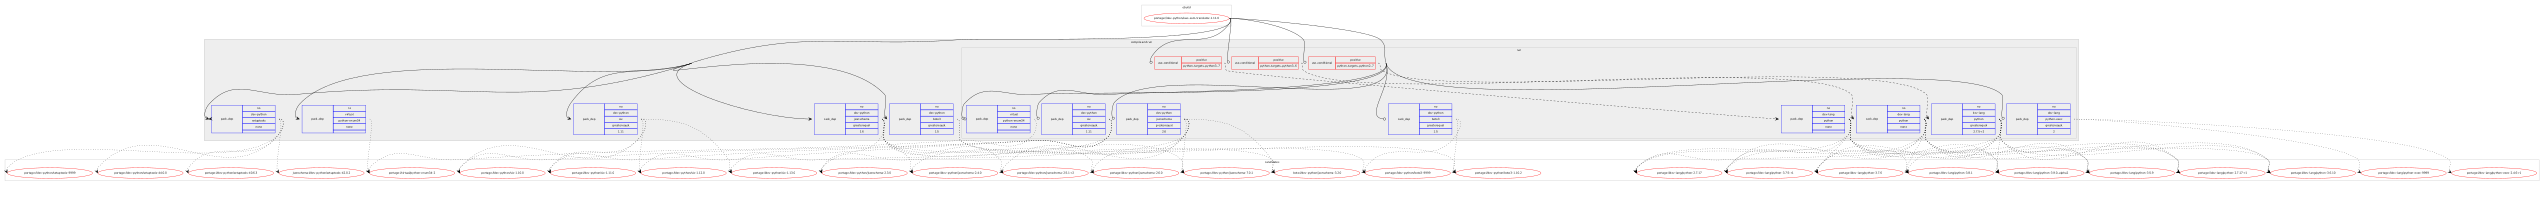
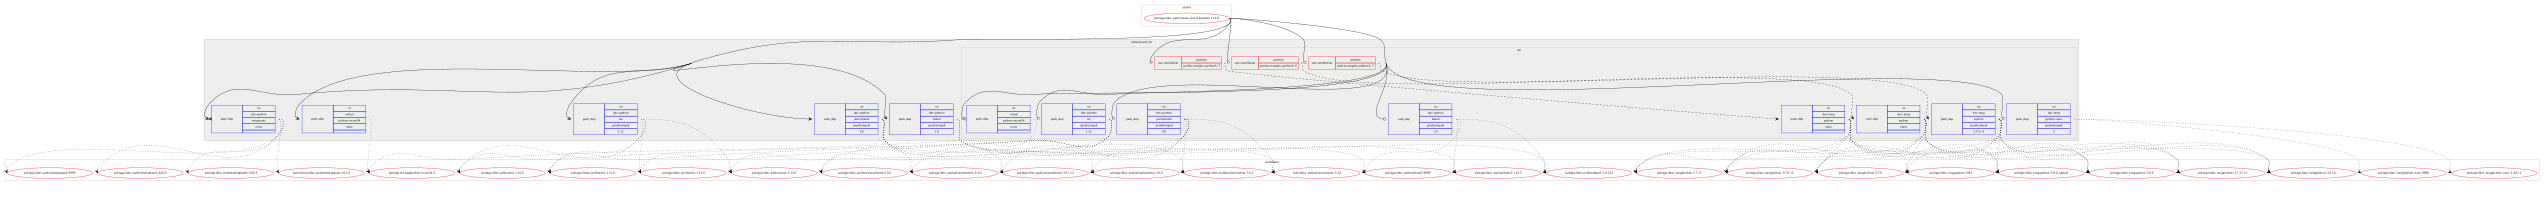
node "portage://dev-python/six-1.11.0": label "portage://dev-python/six-1.11.0" -> "portage://boto-python/six-1.11.0"
node "portage://dev-python/six-1.13.0": label "portage://dev-python/six-1.13.0" -> "portage://dev-python/aws-1.13.0"
node "portage://dev-python/boto3-1.9.122": added
